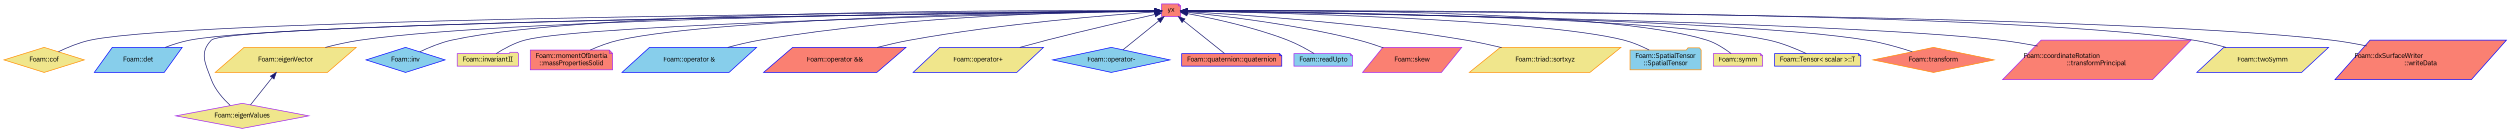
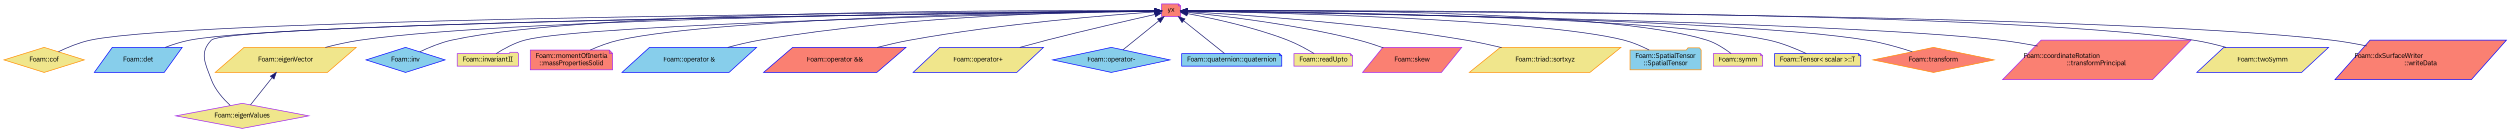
node "Foam::quaternion::quaternion": fillcolor salmon -> skyblue
node "Foam::readUpto": fillcolor skyblue -> khaki
